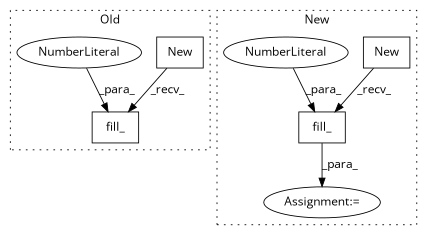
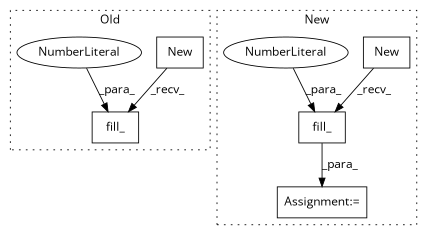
node "Assignment:=": shape ellipse -> box
